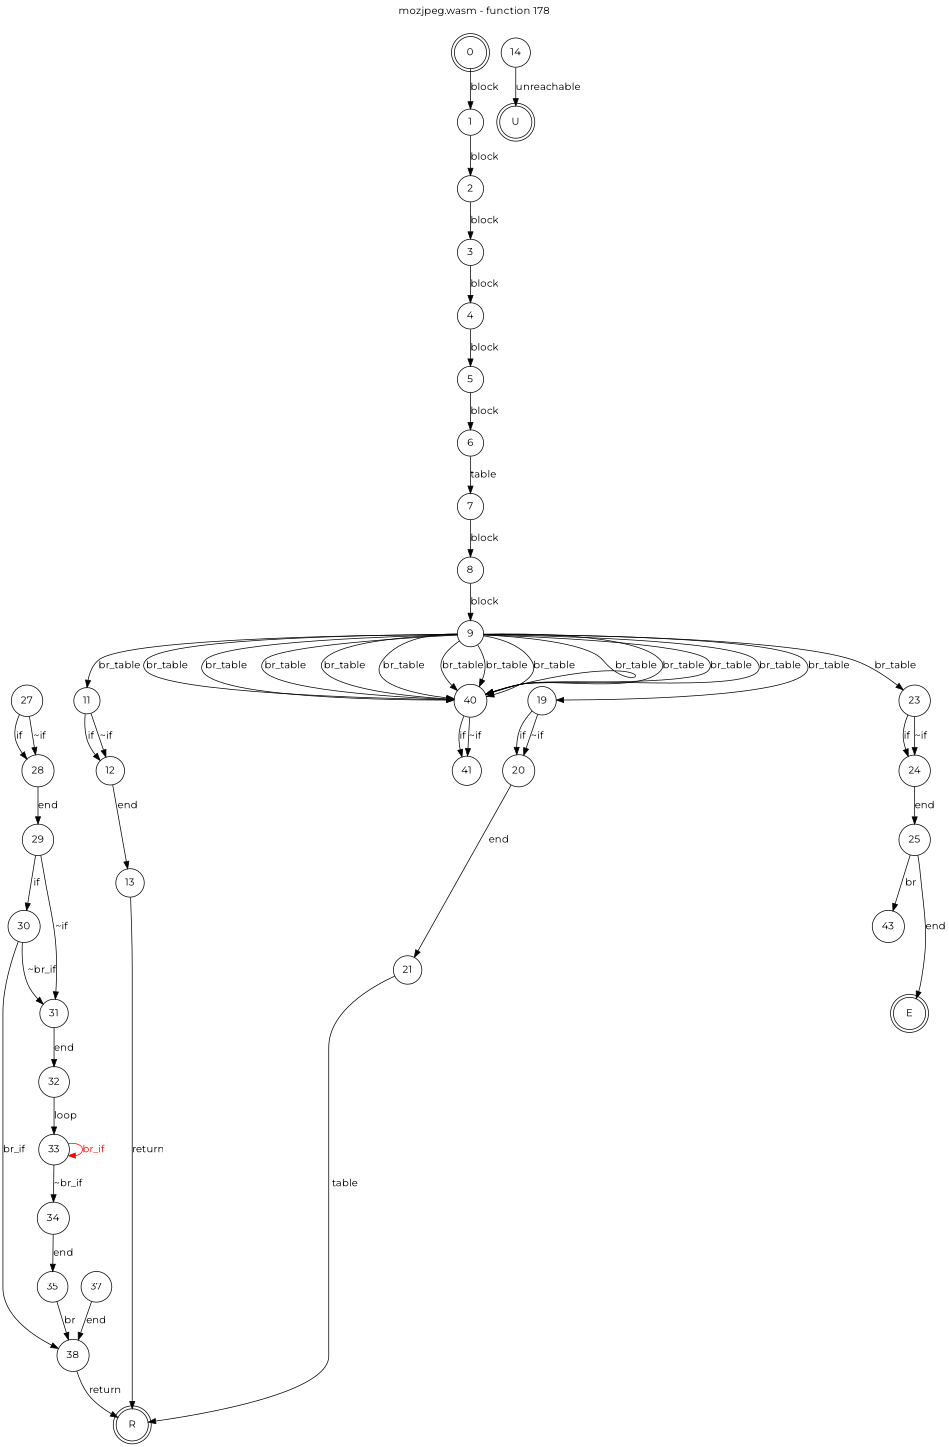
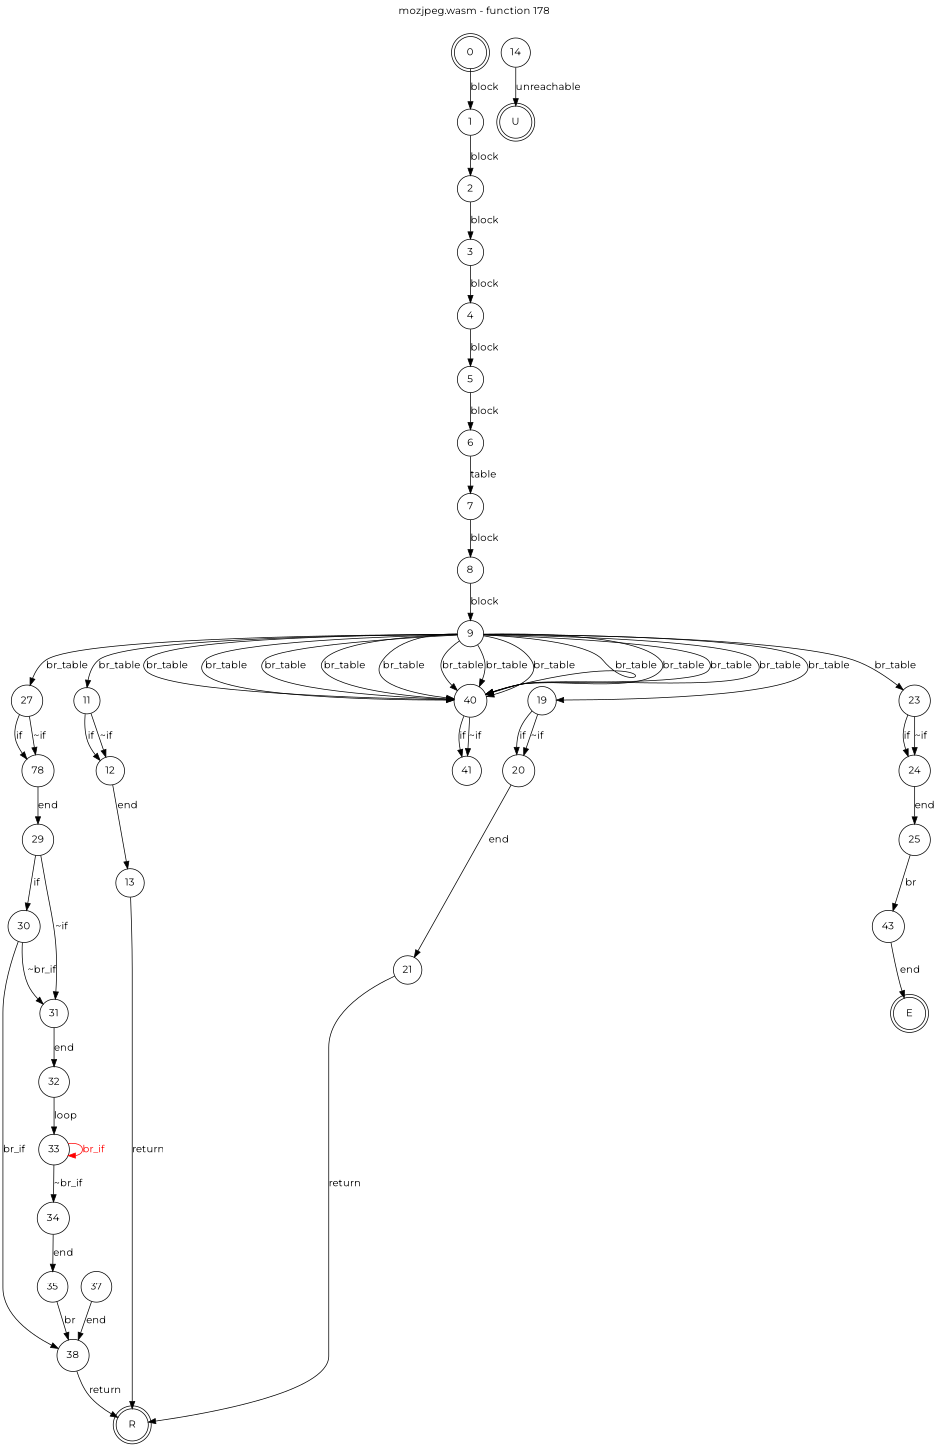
edge "9" -> "27": added, label "br_table"
node "28": label "28" -> "78"
edge "25" -> "E": now "43" -> "E"
edge "21" -> "R": label "table" -> "return"
